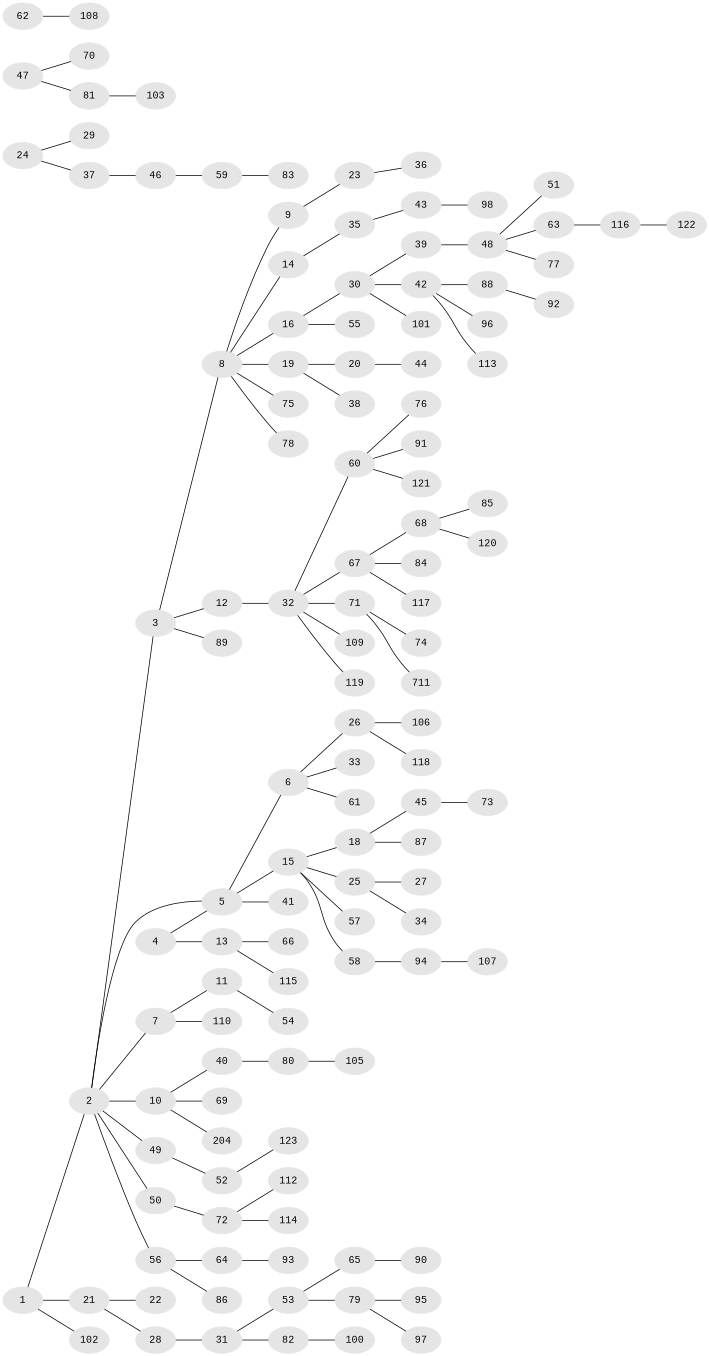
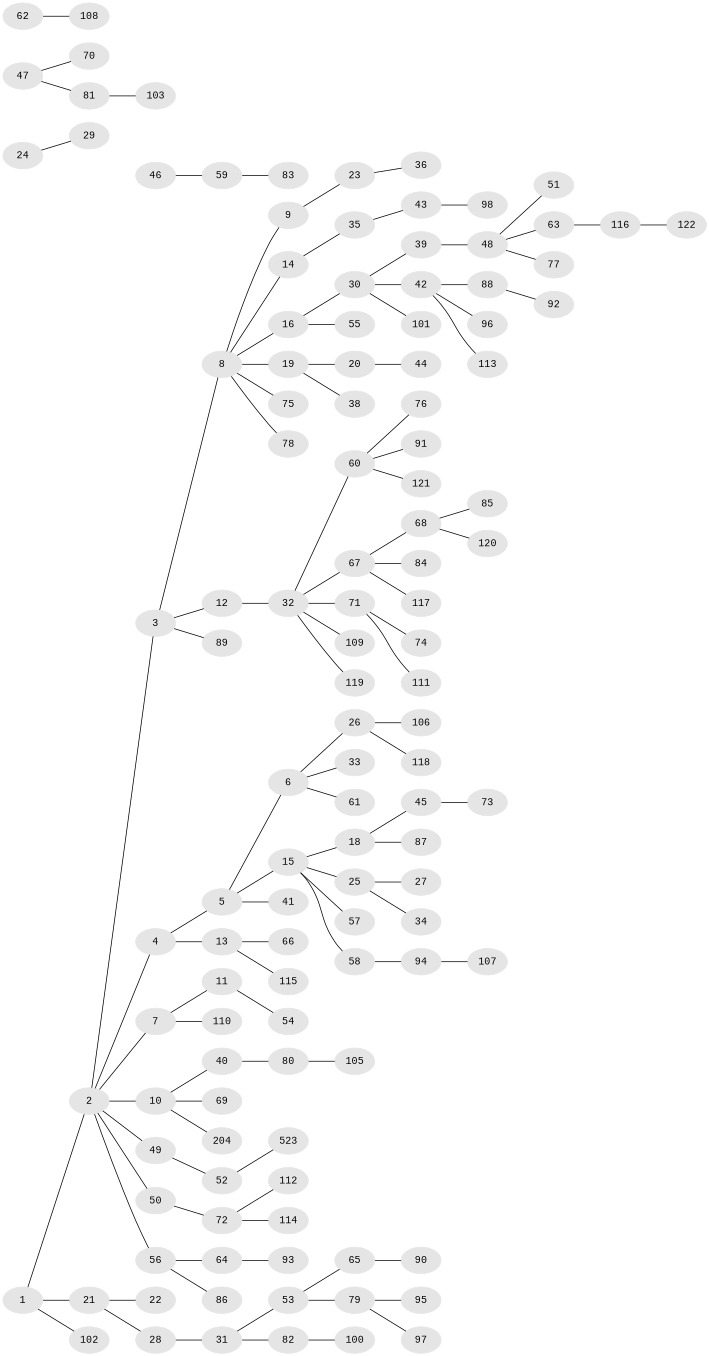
node "37": removed
node "711": label "711" -> "111"
edge "5" -- "2": now "4" -- "2"
node "123": label "123" -> "523"
